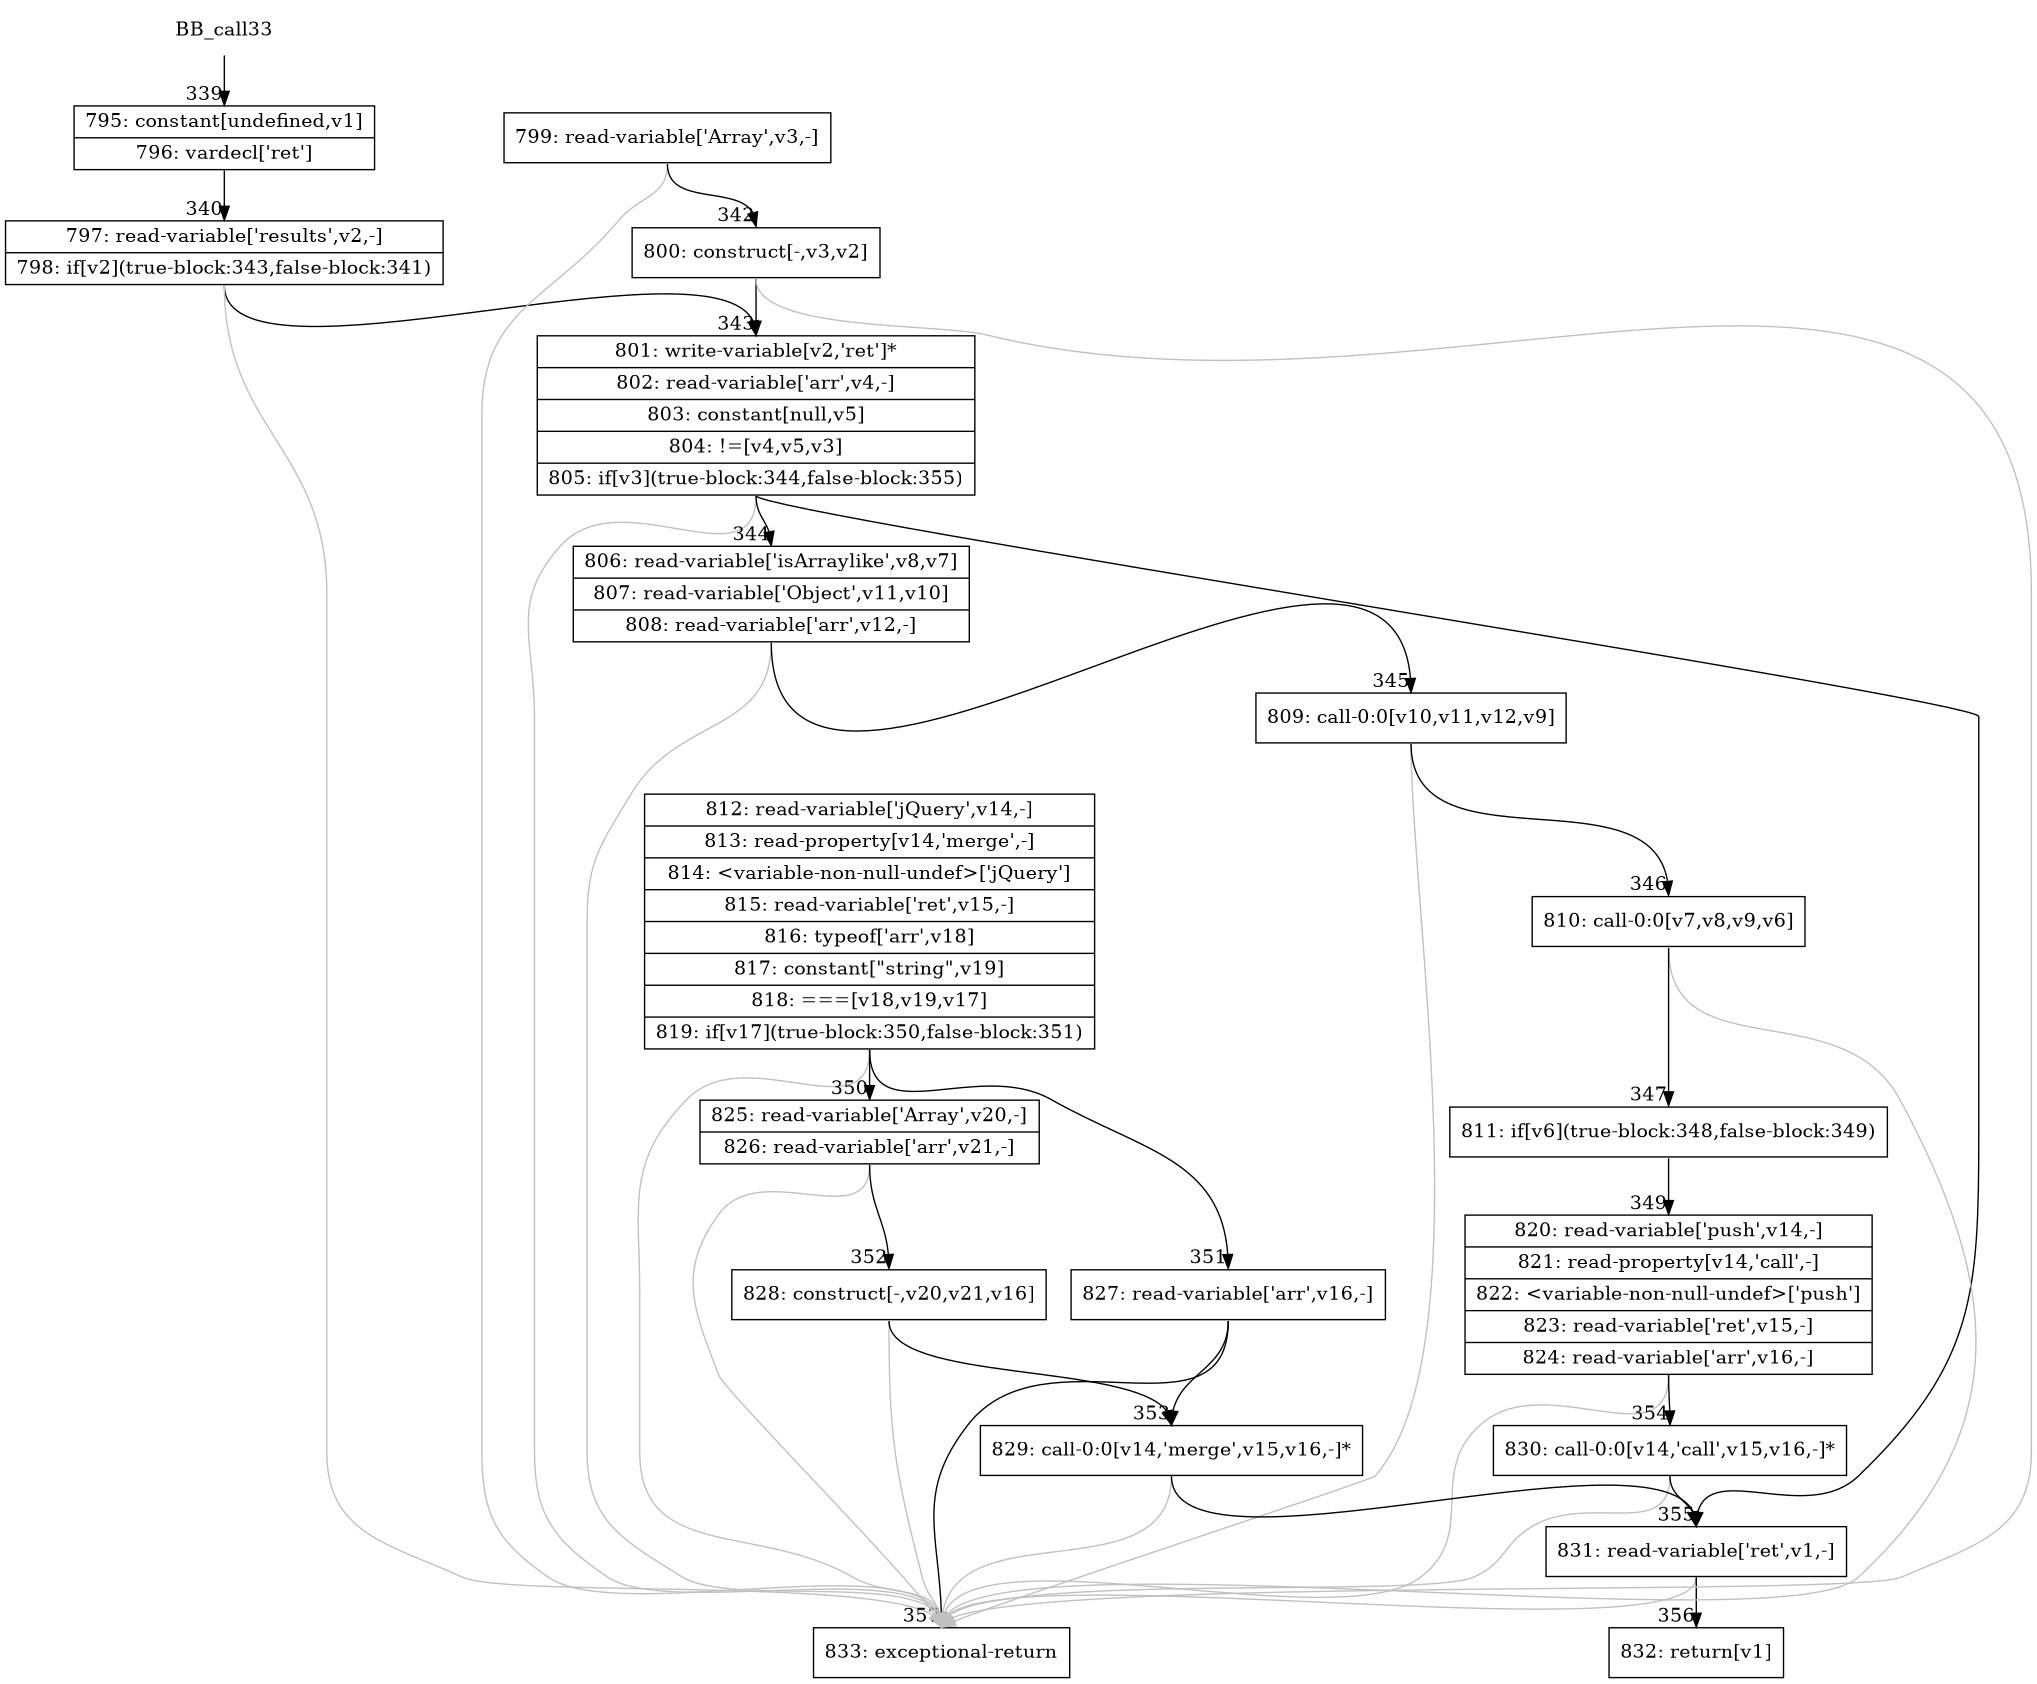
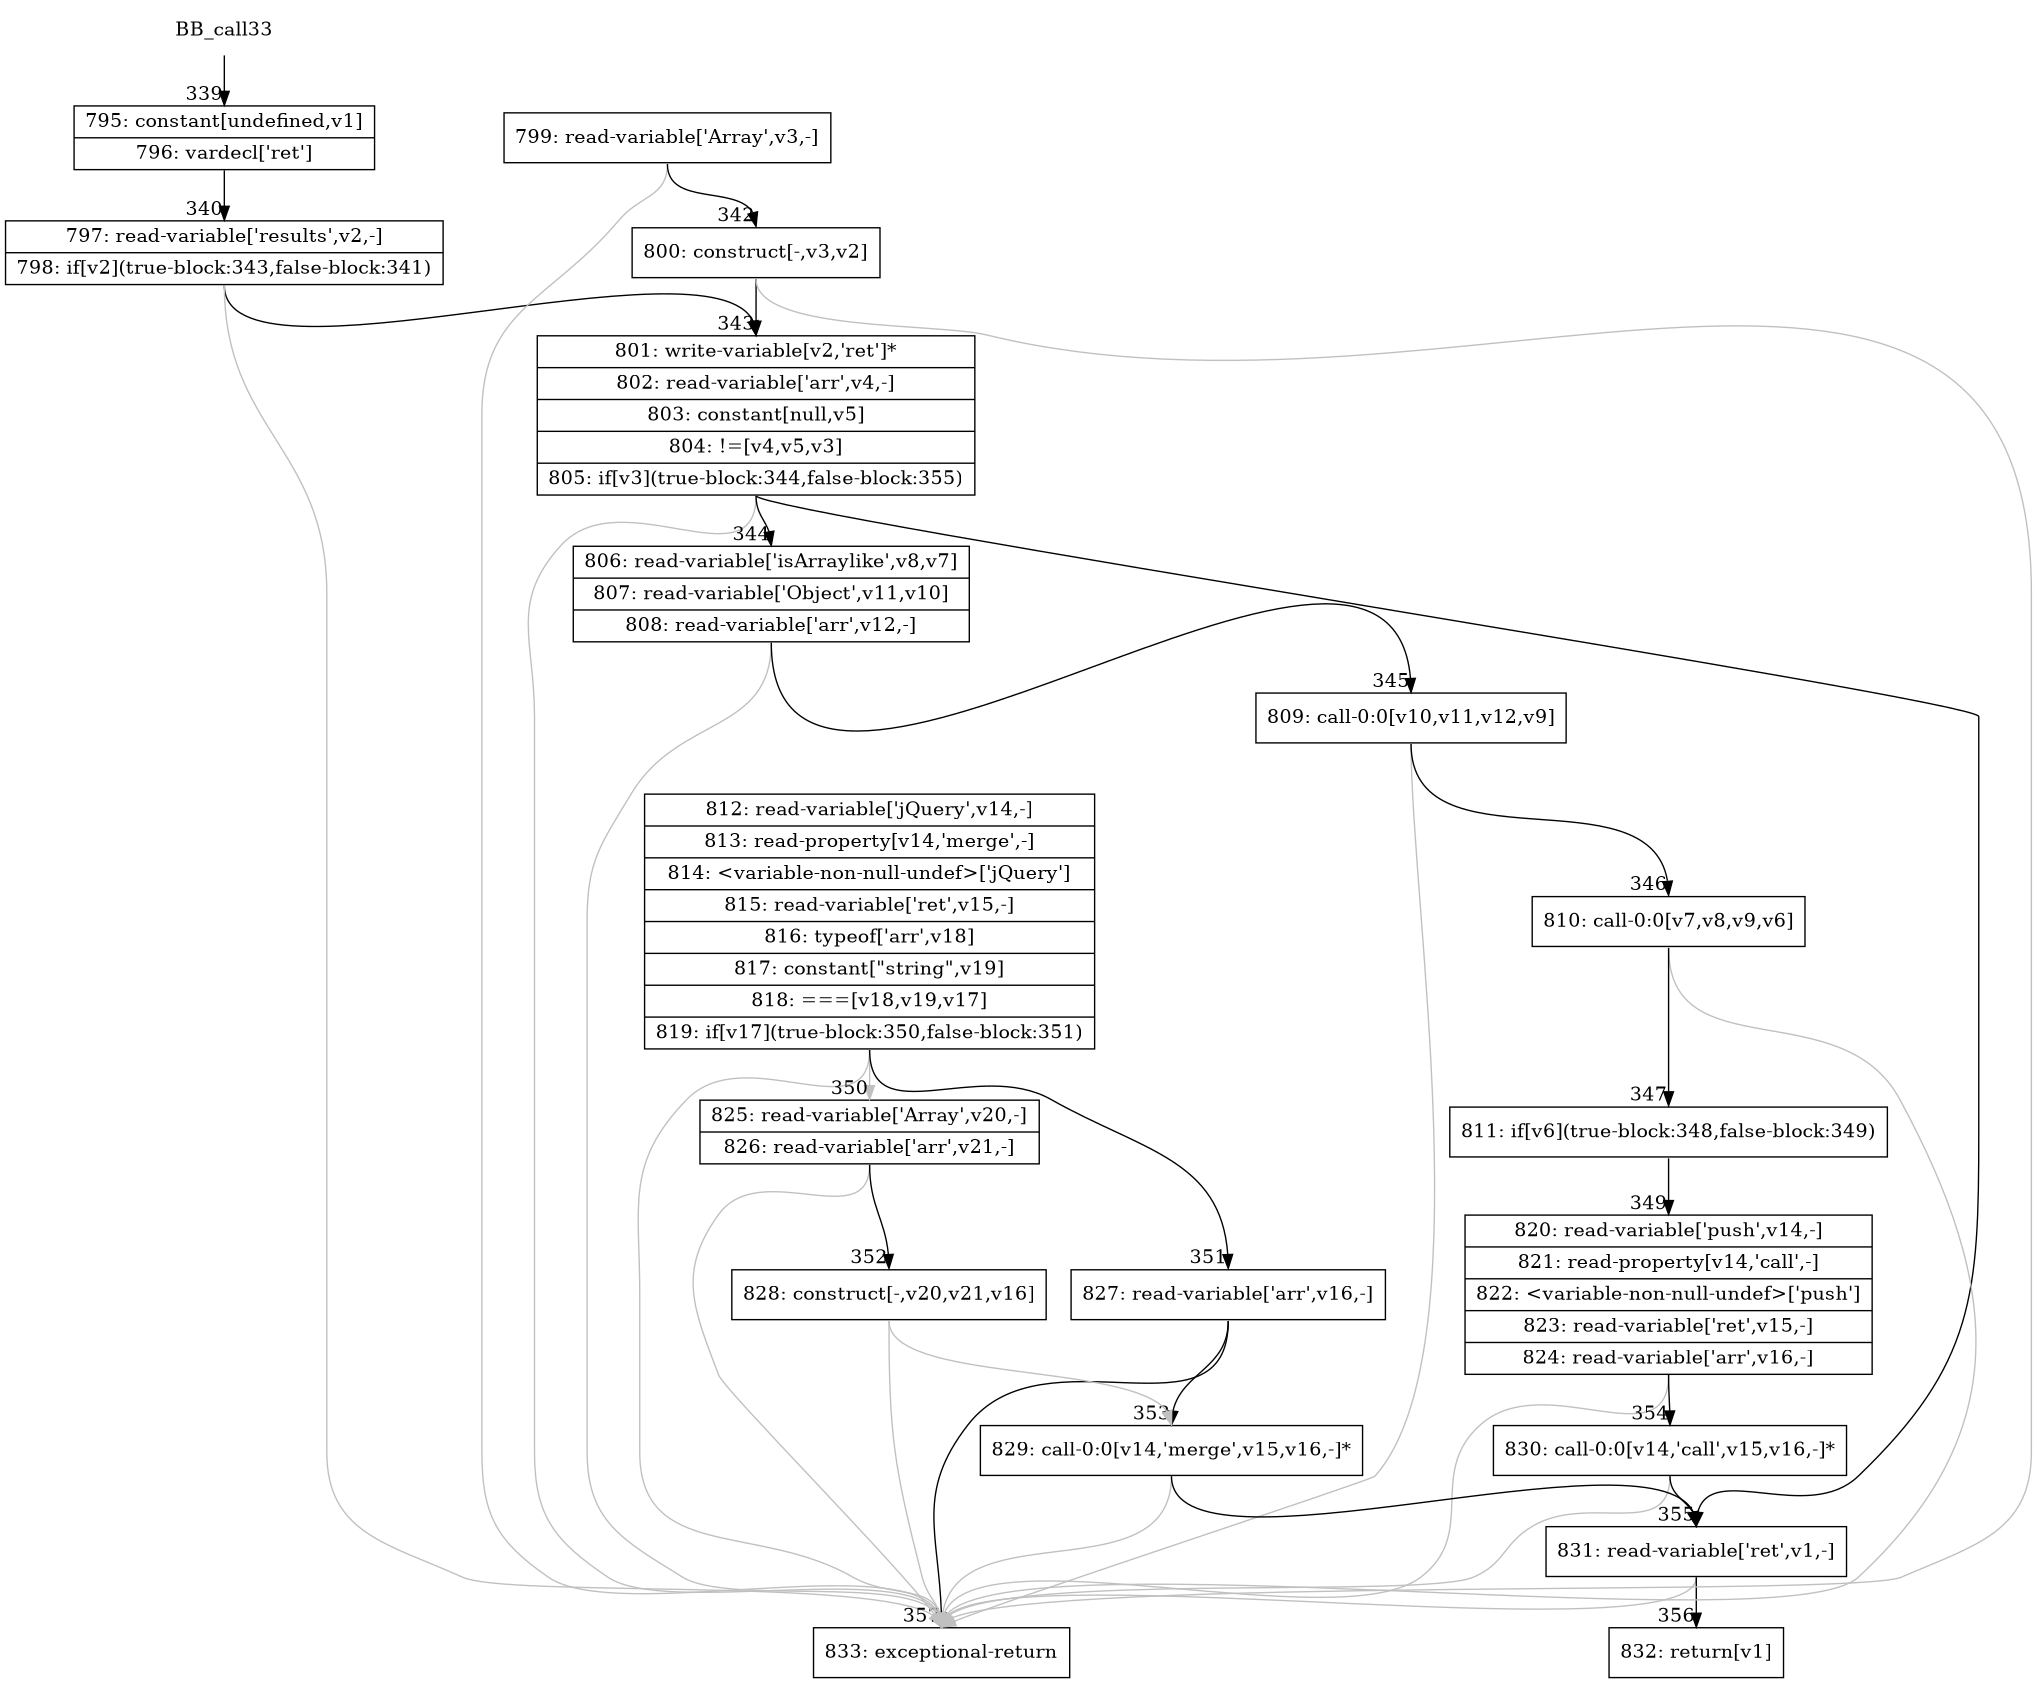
edge "812: read-variable['jQuery',v14,-]" -> "825: read-variable['Array',v20,-]": color black -> gray
edge "828: construct[-,v20,v21,v16]" -> "829: call-0:0[v14,'merge',v15,v16,-]*": color black -> gray
